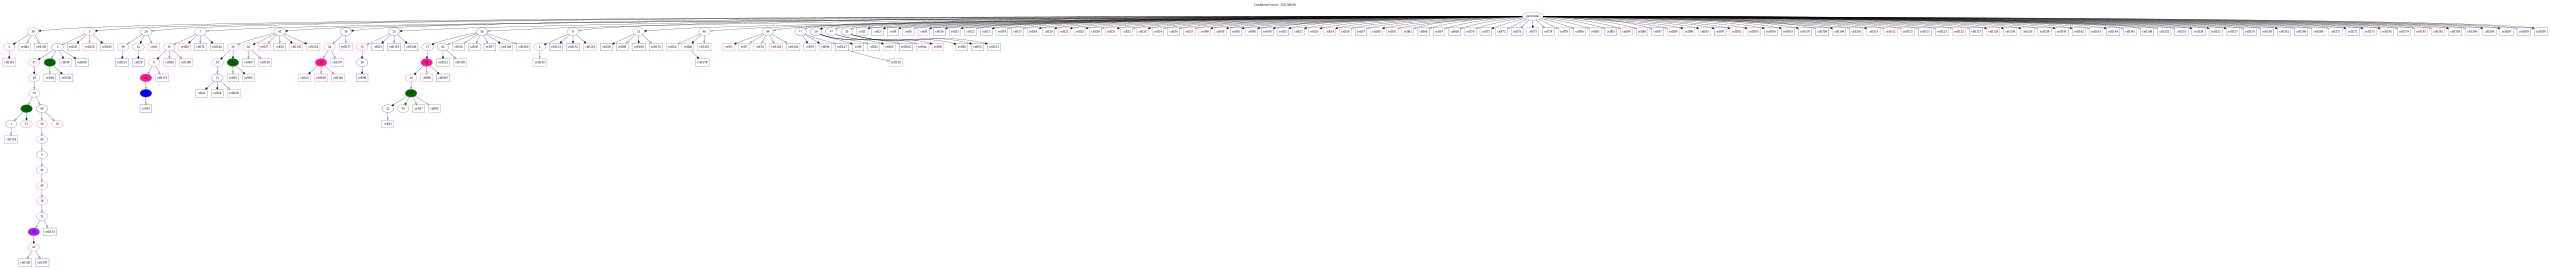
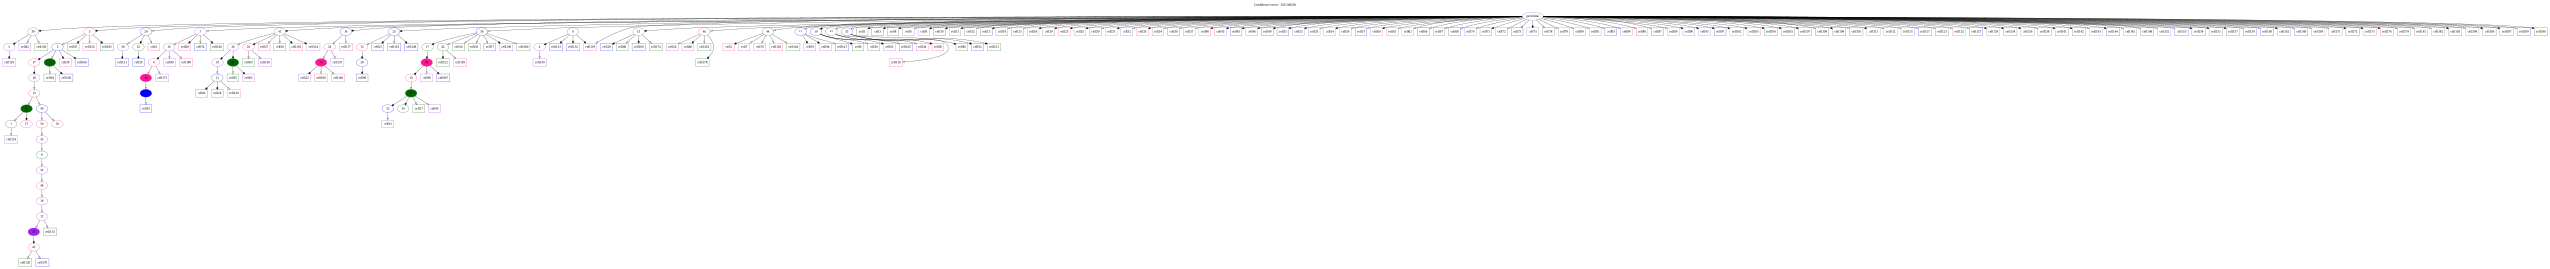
edge "germline" -> "8": now "germline" -> "cell119"
edge "germline" -> "cell53": arrowhead diamond -> onormal
node "cell36": color darkgreen -> blue
edge "cell48" -> "cell178": now "46" -> "cell178"
edge "cell147" -> "cell116": now "47" -> "cell116"
